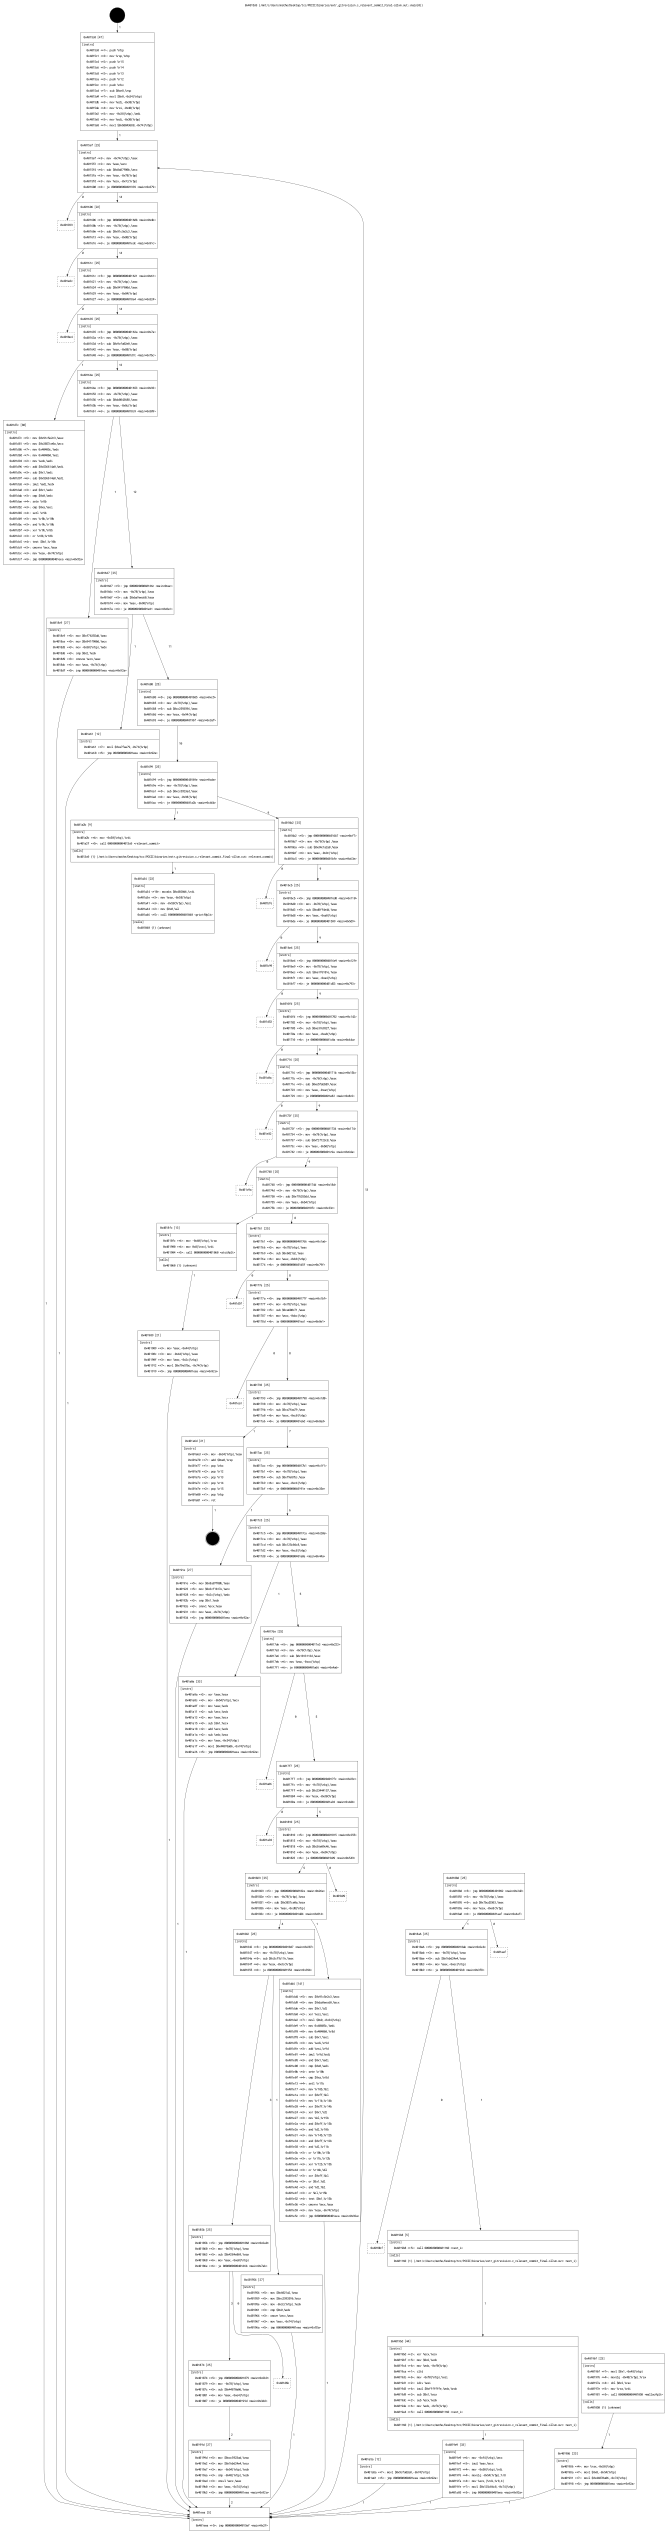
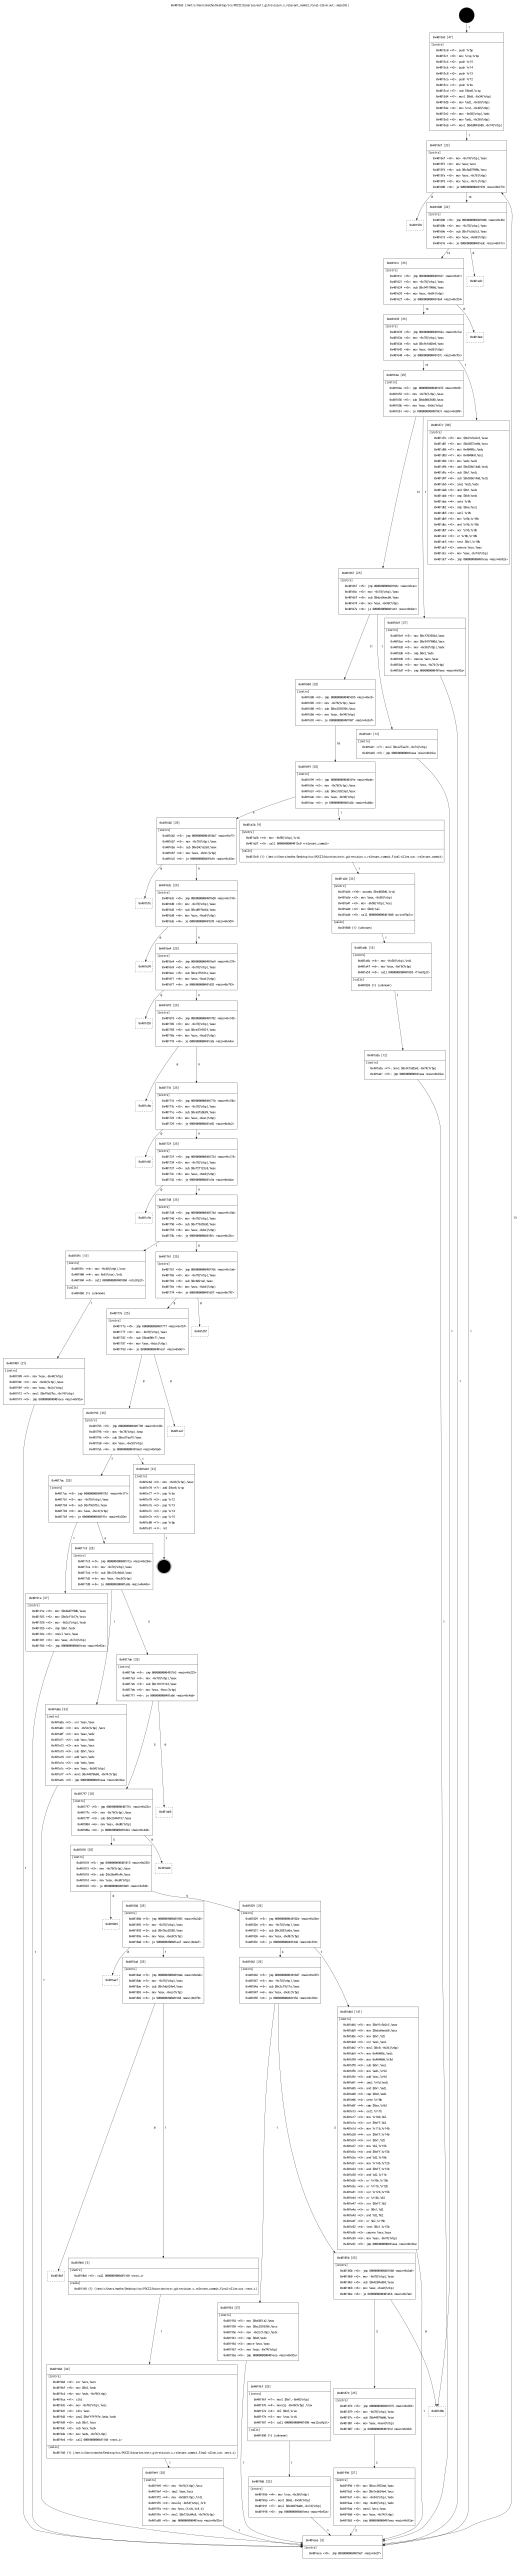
node "0x401a4b [15]": added
edge "0x401e61 [12]" -> "0x401eea [5]": now "0x401e61 [12]" -> "0x401d6b"
